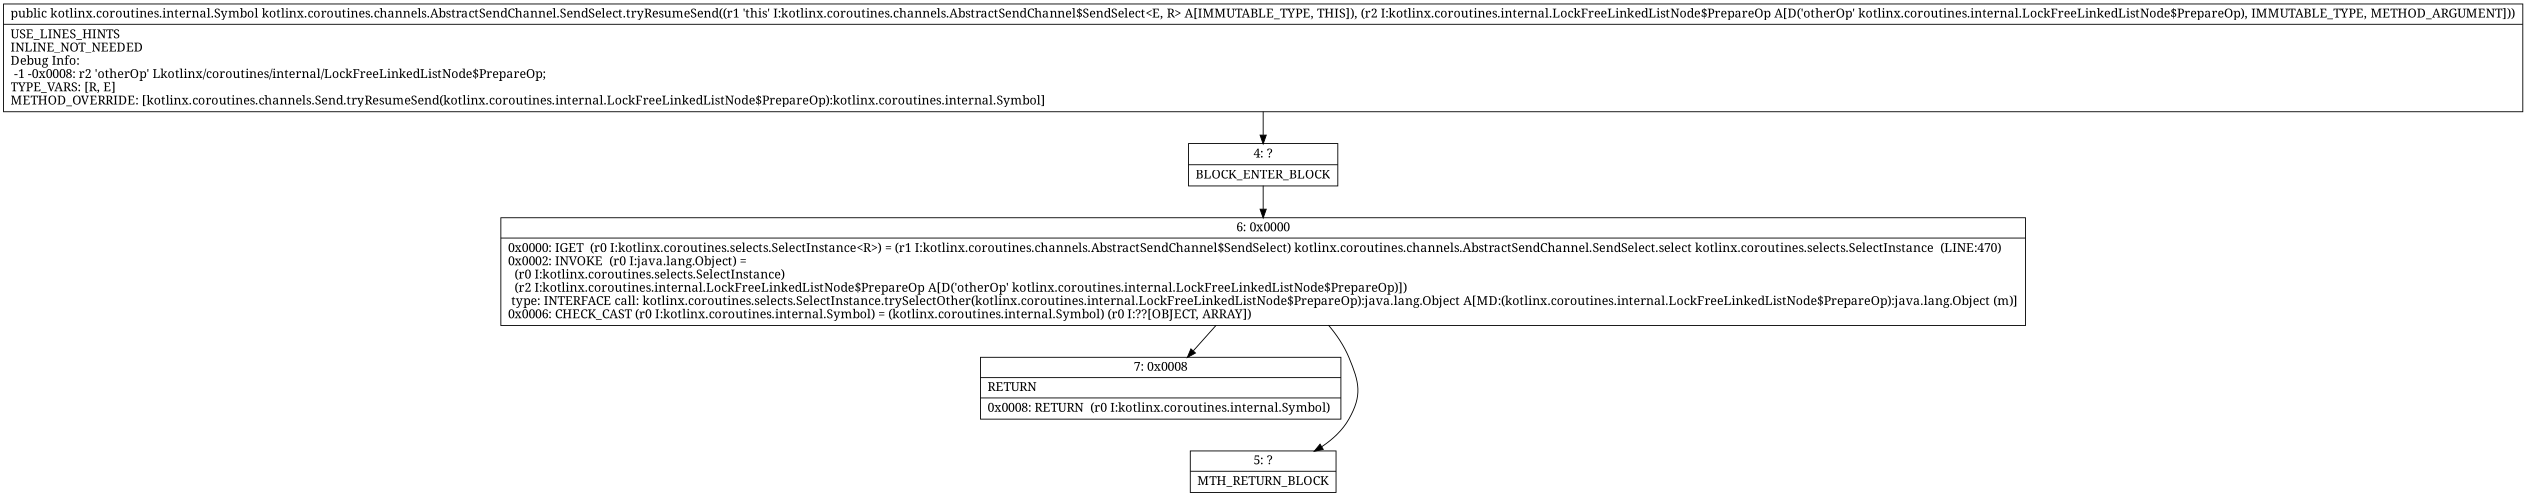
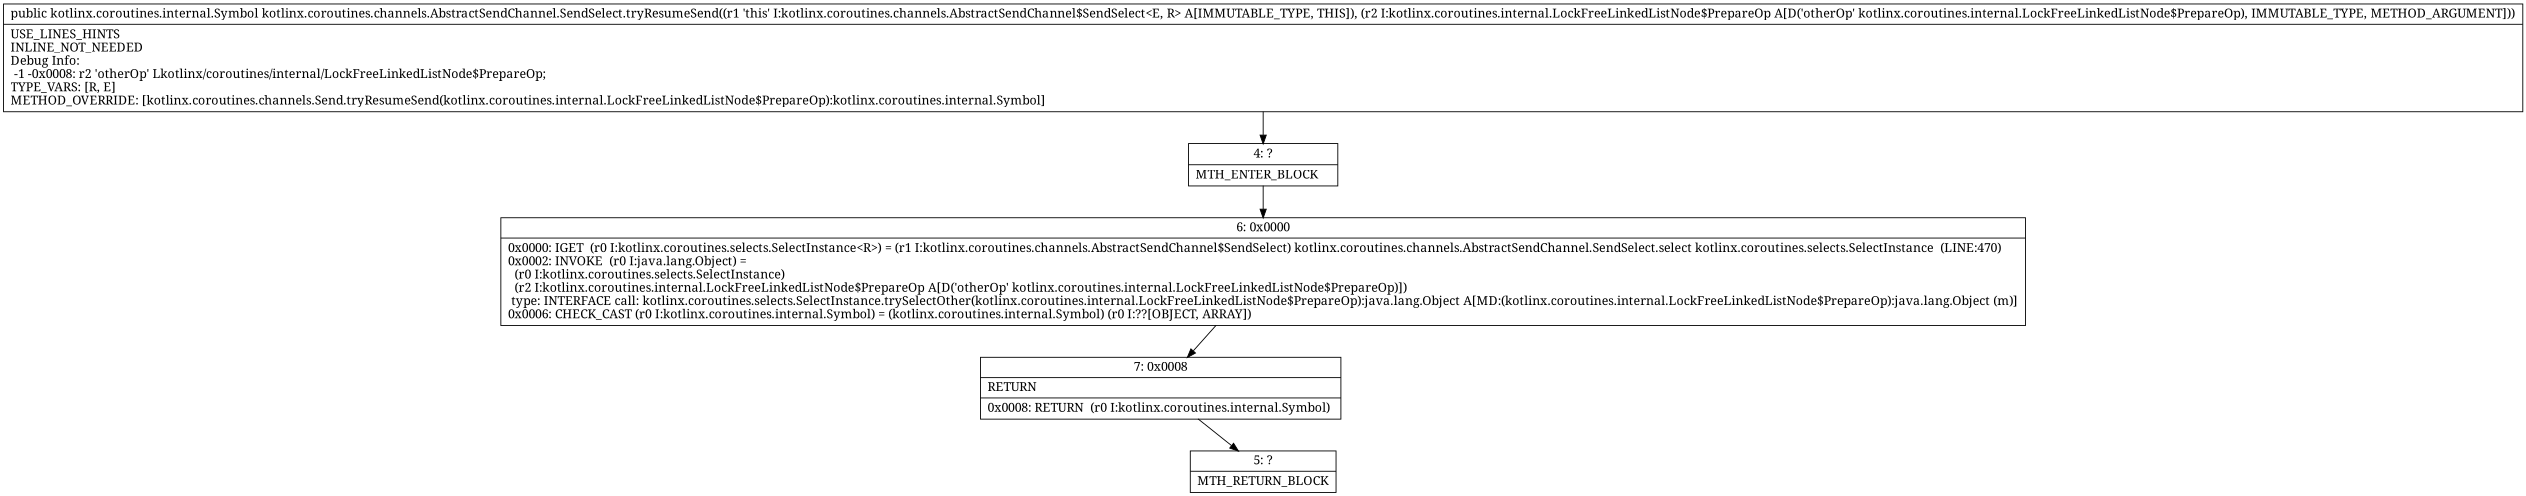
node "4: ?": text "BLOCK_ENTER_BLOCK" -> "MTH_ENTER_BLOCK"
edge "6: 0x0000" -> "5: ?": now "7: 0x0008" -> "5: ?"
